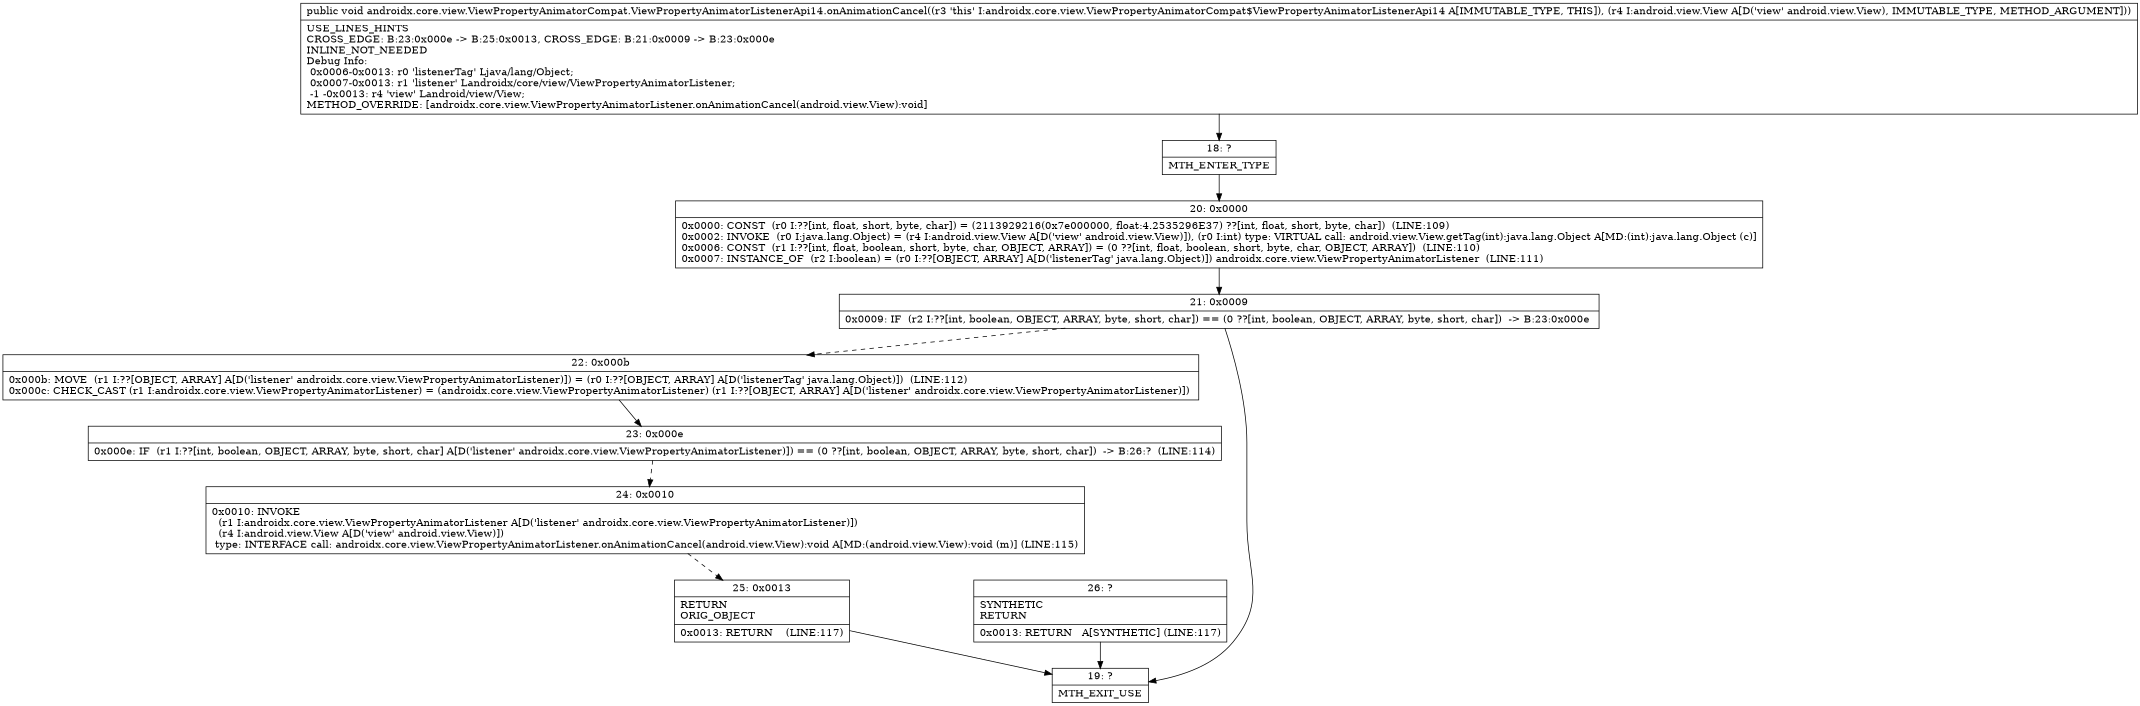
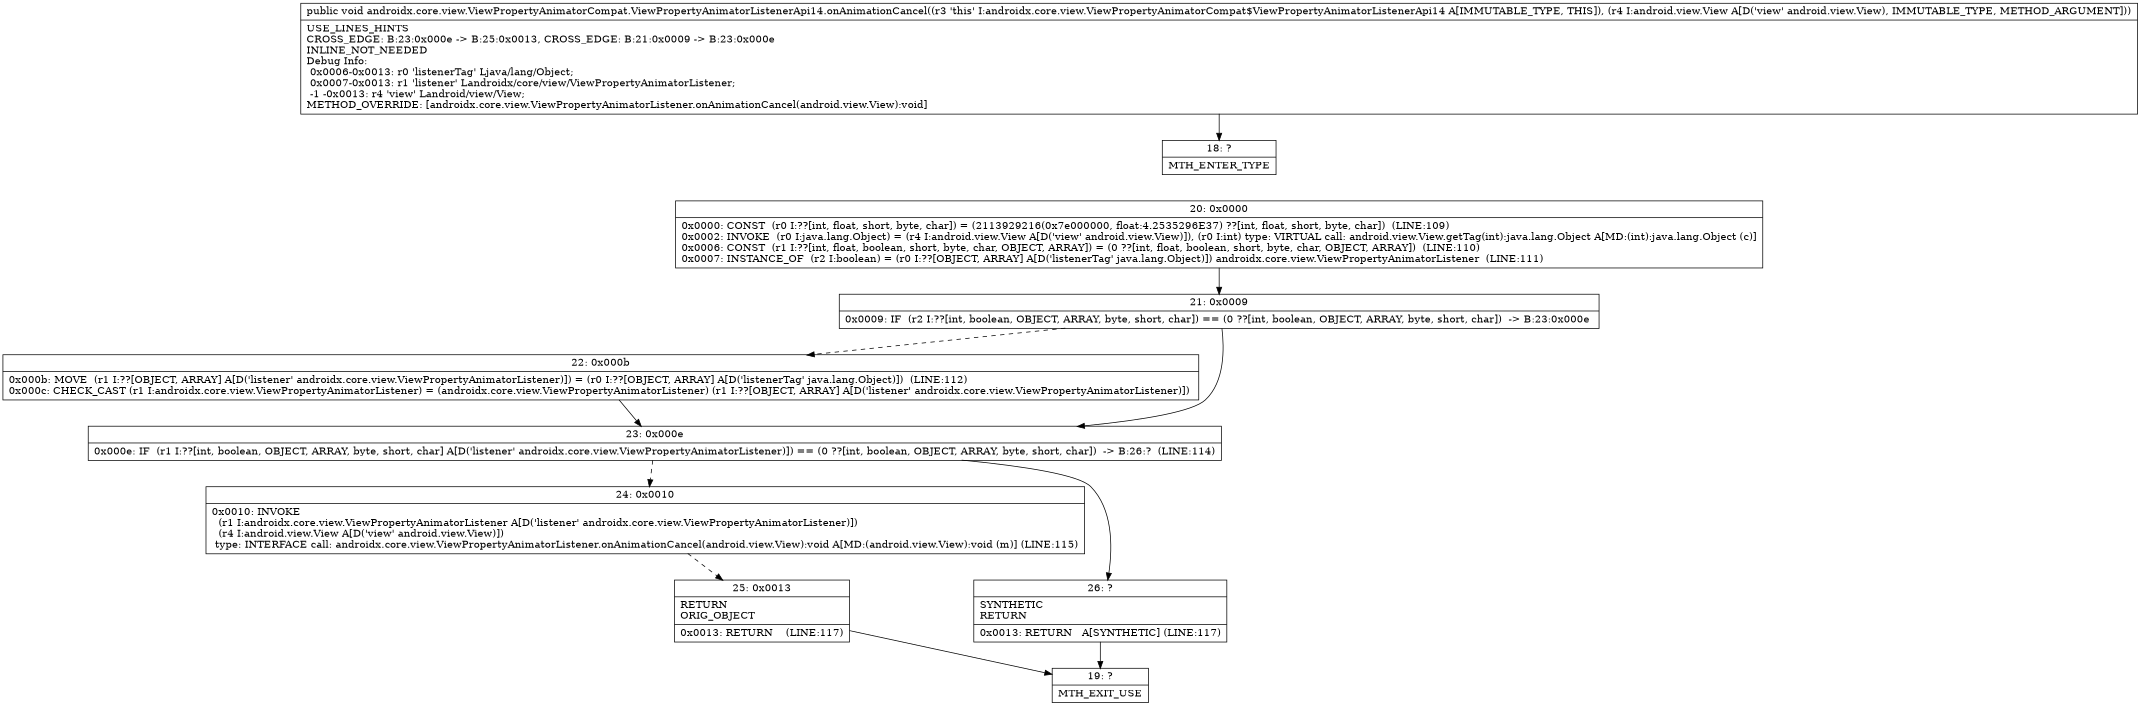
edge "18: ?" -> "20: 0x0000": removed
edge "23: 0x000e" -> "26: ?": added
edge "21: 0x0009" -> "19: ?": now "21: 0x0009" -> "23: 0x000e"
